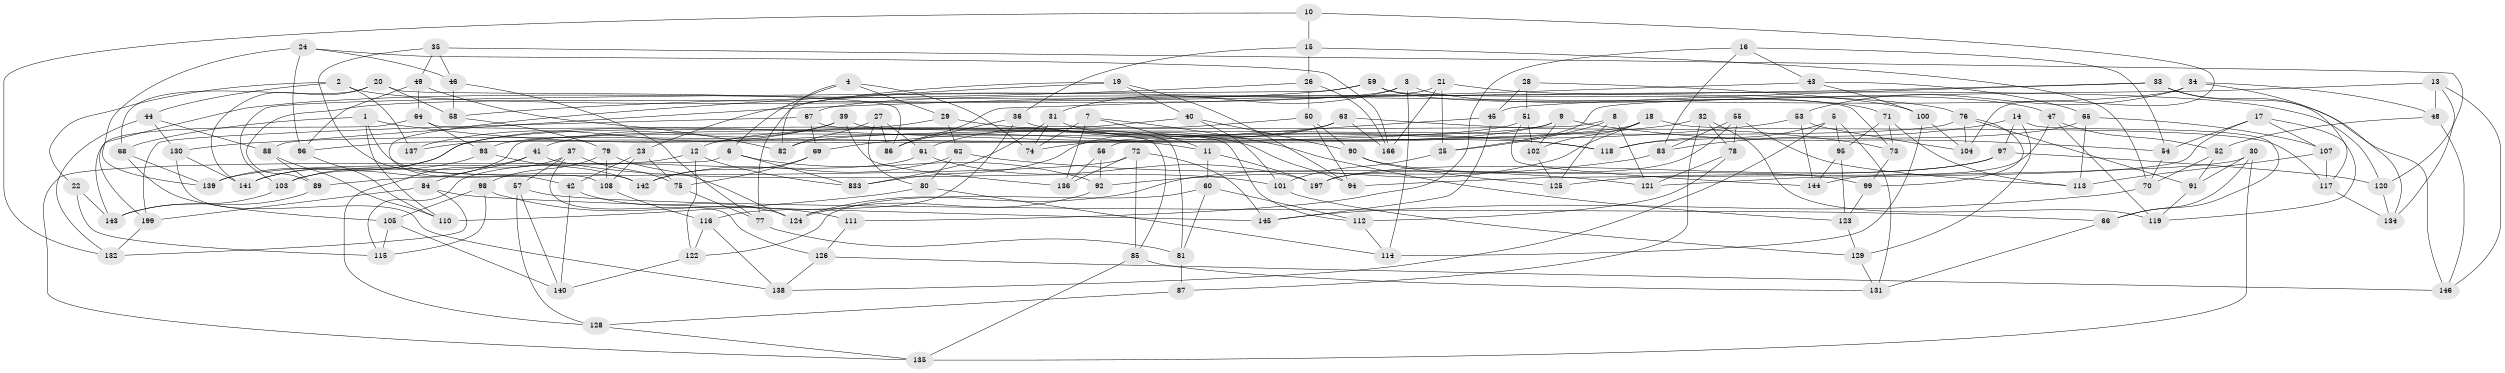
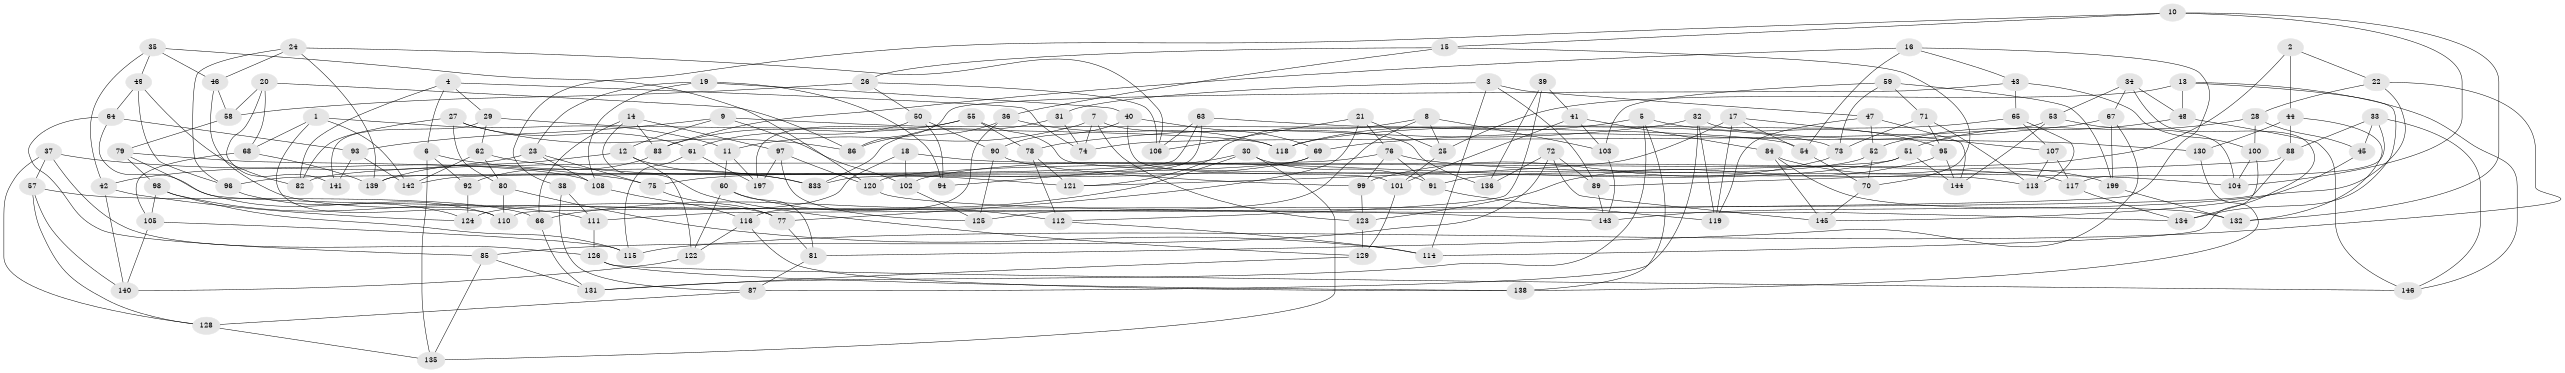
edge "22" -- "28": added
edge "31" -- "94": removed
node "137": removed
node "56": removed
node "166": label "166" -> "106"
edge "130" -- "141": removed
node "38": added
